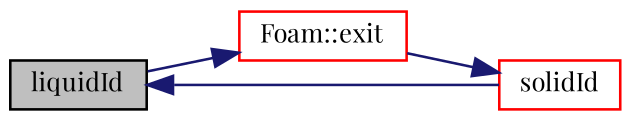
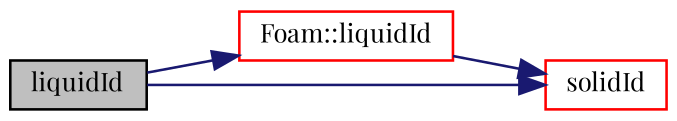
node "Foam::exit": label "Foam::exit" -> "Foam::liquidId"
edge "solidId" -> "liquidId": reversed
